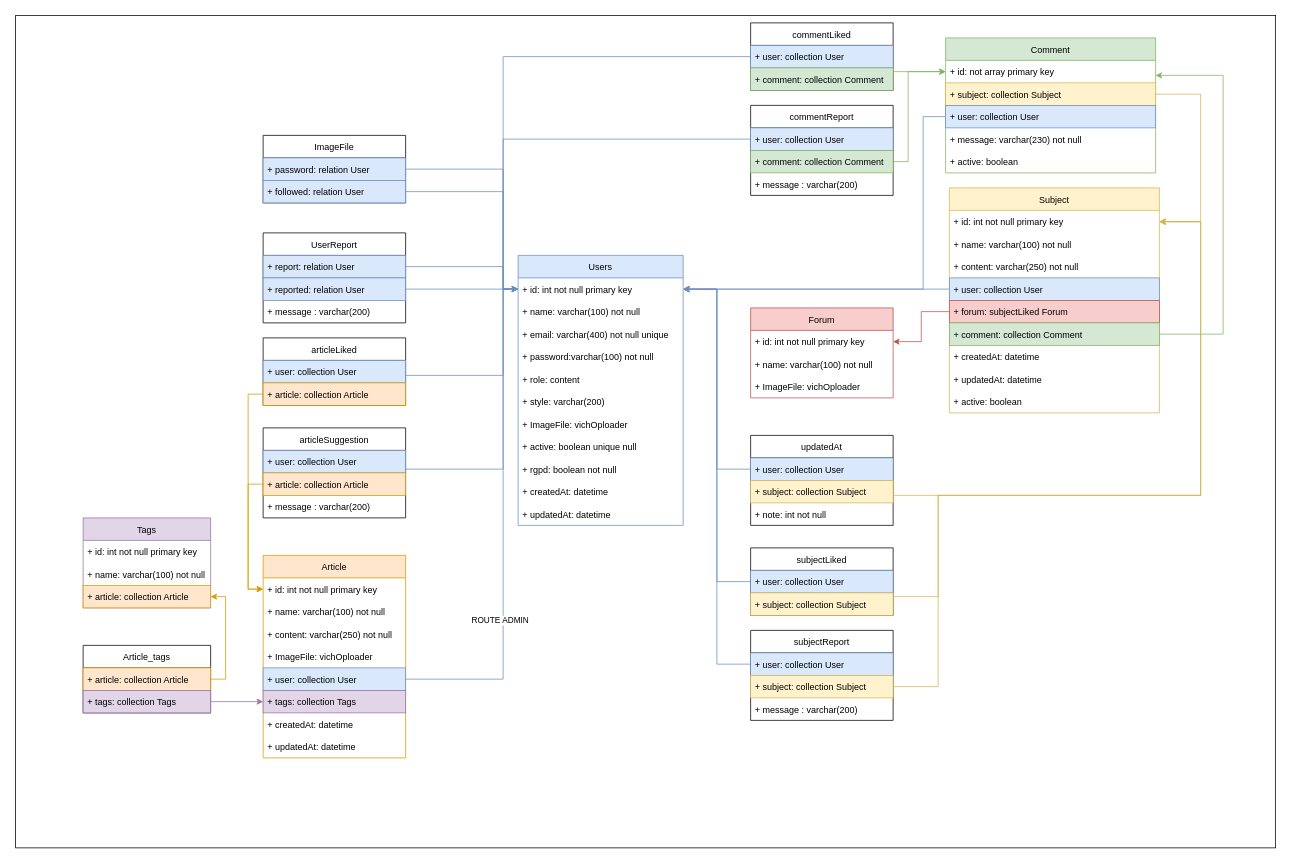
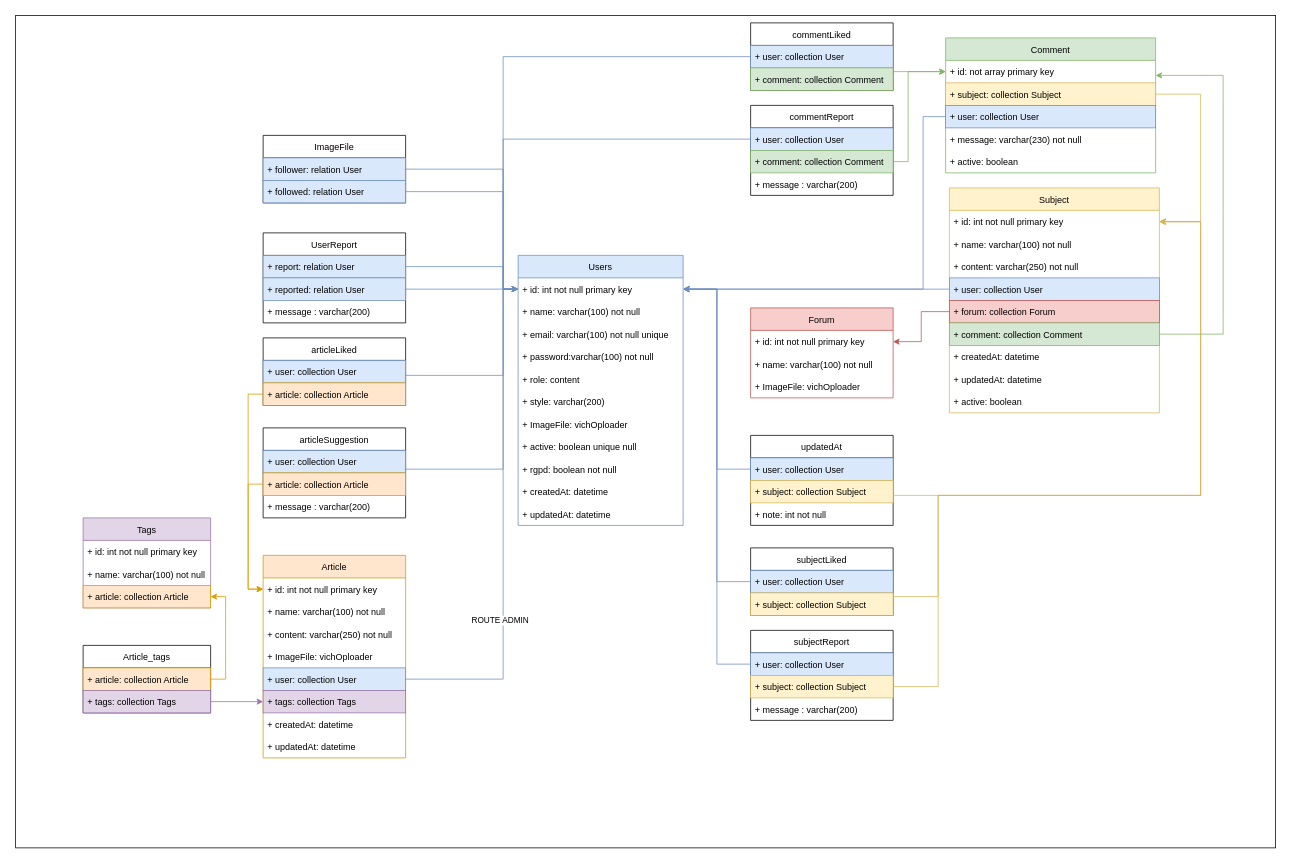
node "+ password: relation User": label "+ password: relation User" -> "+ follower: relation User"
node "+ forum: subjectLiked Forum": label "+ forum: subjectLiked Forum" -> "+ forum: collection Forum"
node "+ email: varchar(400) not null unique": label "+ email: varchar(400) not null unique" -> "+ email: varchar(100) not null unique"
